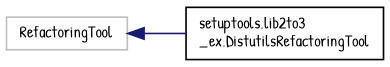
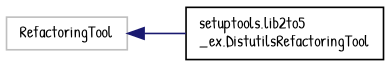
node "setuptools.lib2to3 _ex.DistutilsRefactoringTool": label "setuptools.lib2to3 _ex.DistutilsRefactoringTool" -> "setuptools.lib2to5 _ex.DistutilsRefactoringTool"
